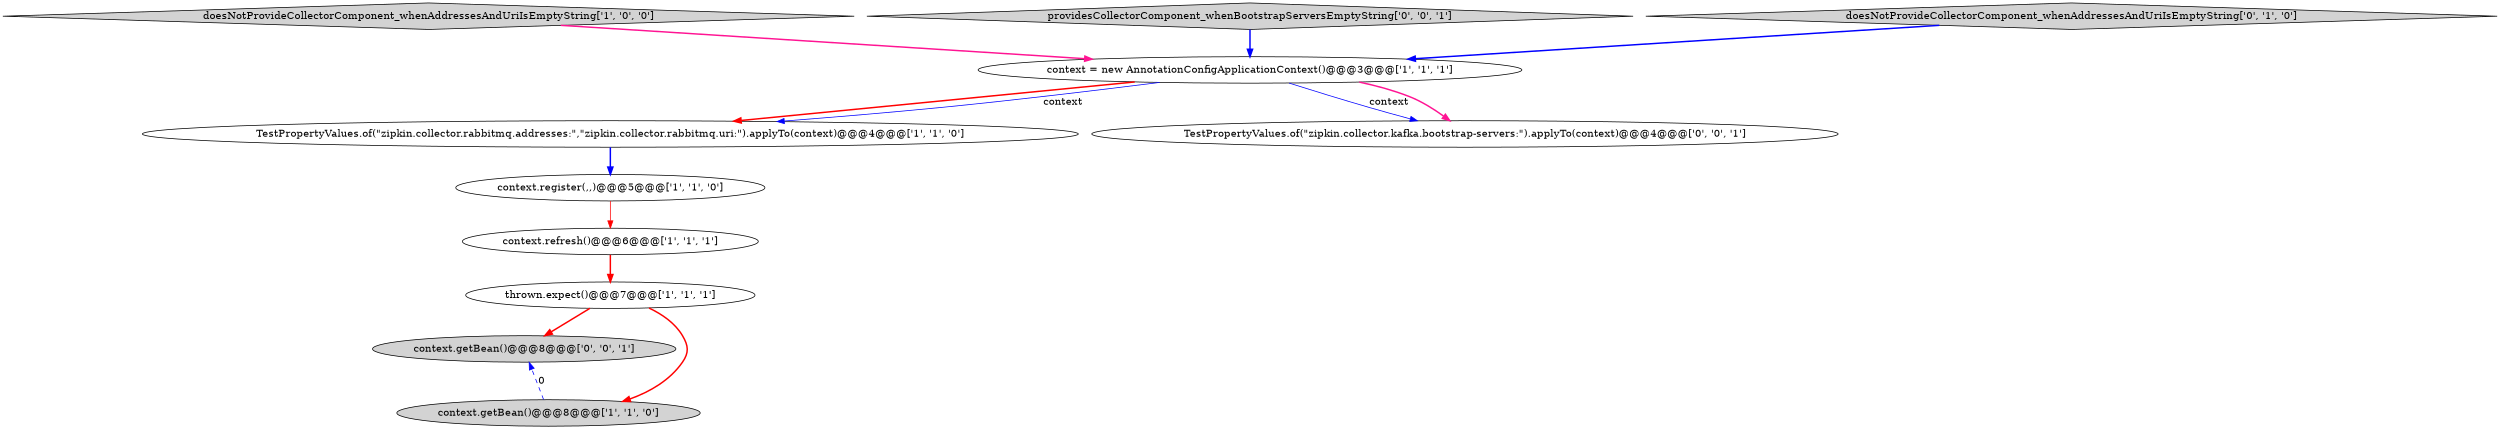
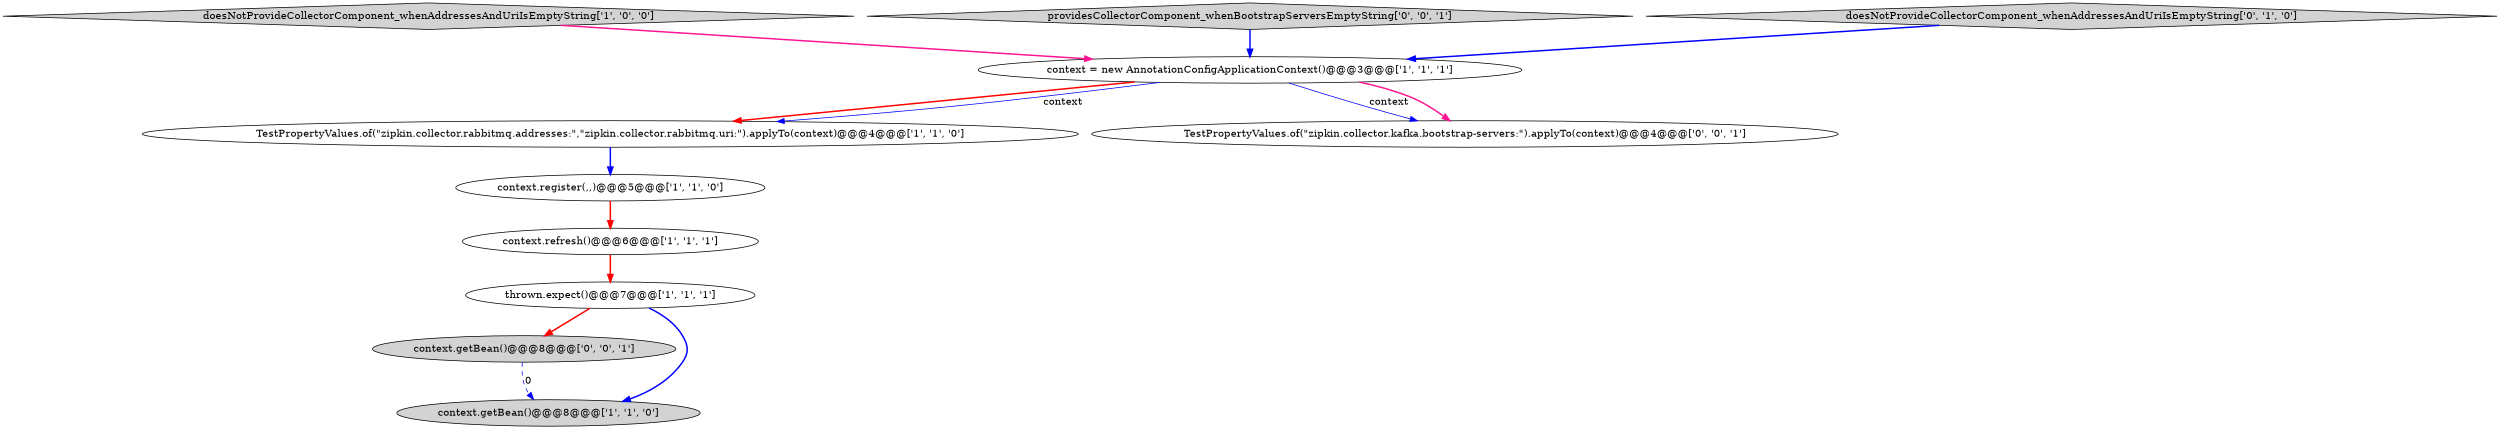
edge "context.register(,,)@@@5@@@['1', '1', '0']" -> "context.refresh()@@@6@@@['1', '1', '1']": style solid -> bold
edge "thrown.expect()@@@7@@@['1', '1', '1']" -> "context.getBean()@@@8@@@['1', '1', '0']": color red -> blue
edge "context.getBean()@@@8@@@['1', '1', '0']" -> "context.getBean()@@@8@@@['0', '0', '1']": reversed
